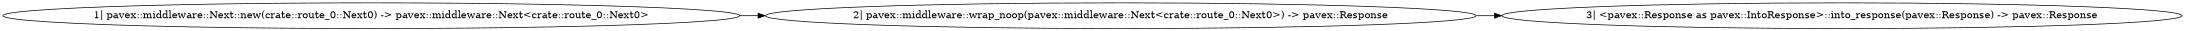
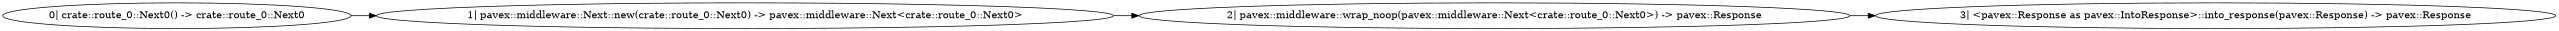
node "0| crate::route_0::Next0() -> crate::route_0::Next0": added
